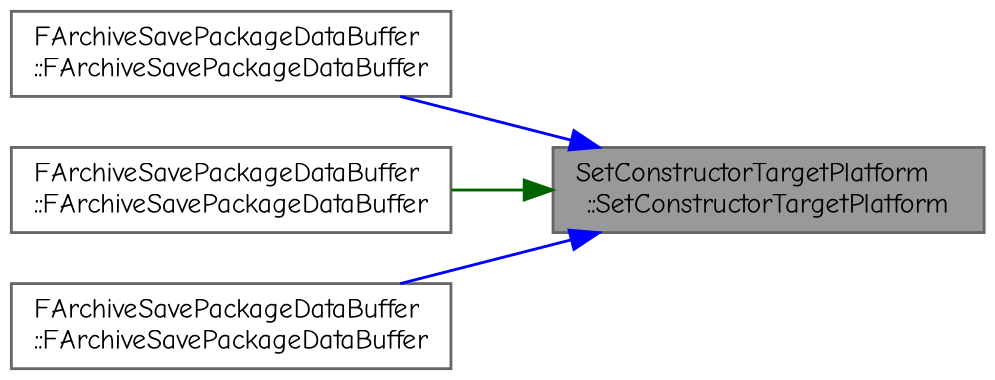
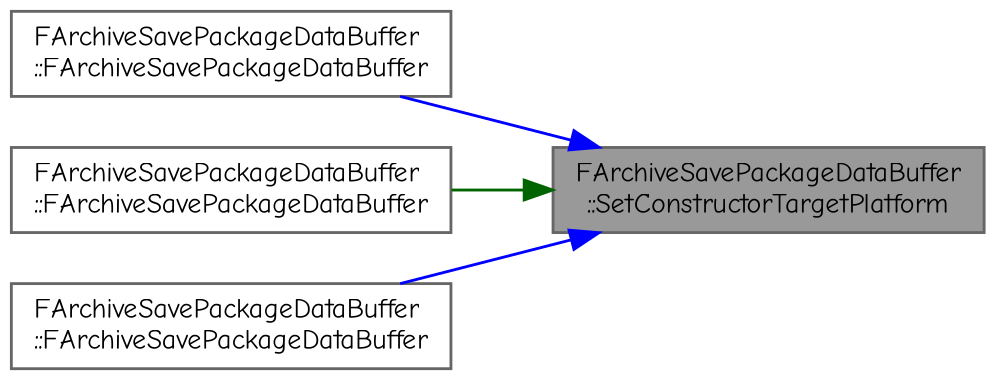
node "SetConstructorTargetPlatform ::SetConstructorTargetPlatform": label "SetConstructorTargetPlatform ::SetConstructorTargetPlatform" -> "FArchiveSavePackageDataBuffer ::SetConstructorTargetPlatform"
